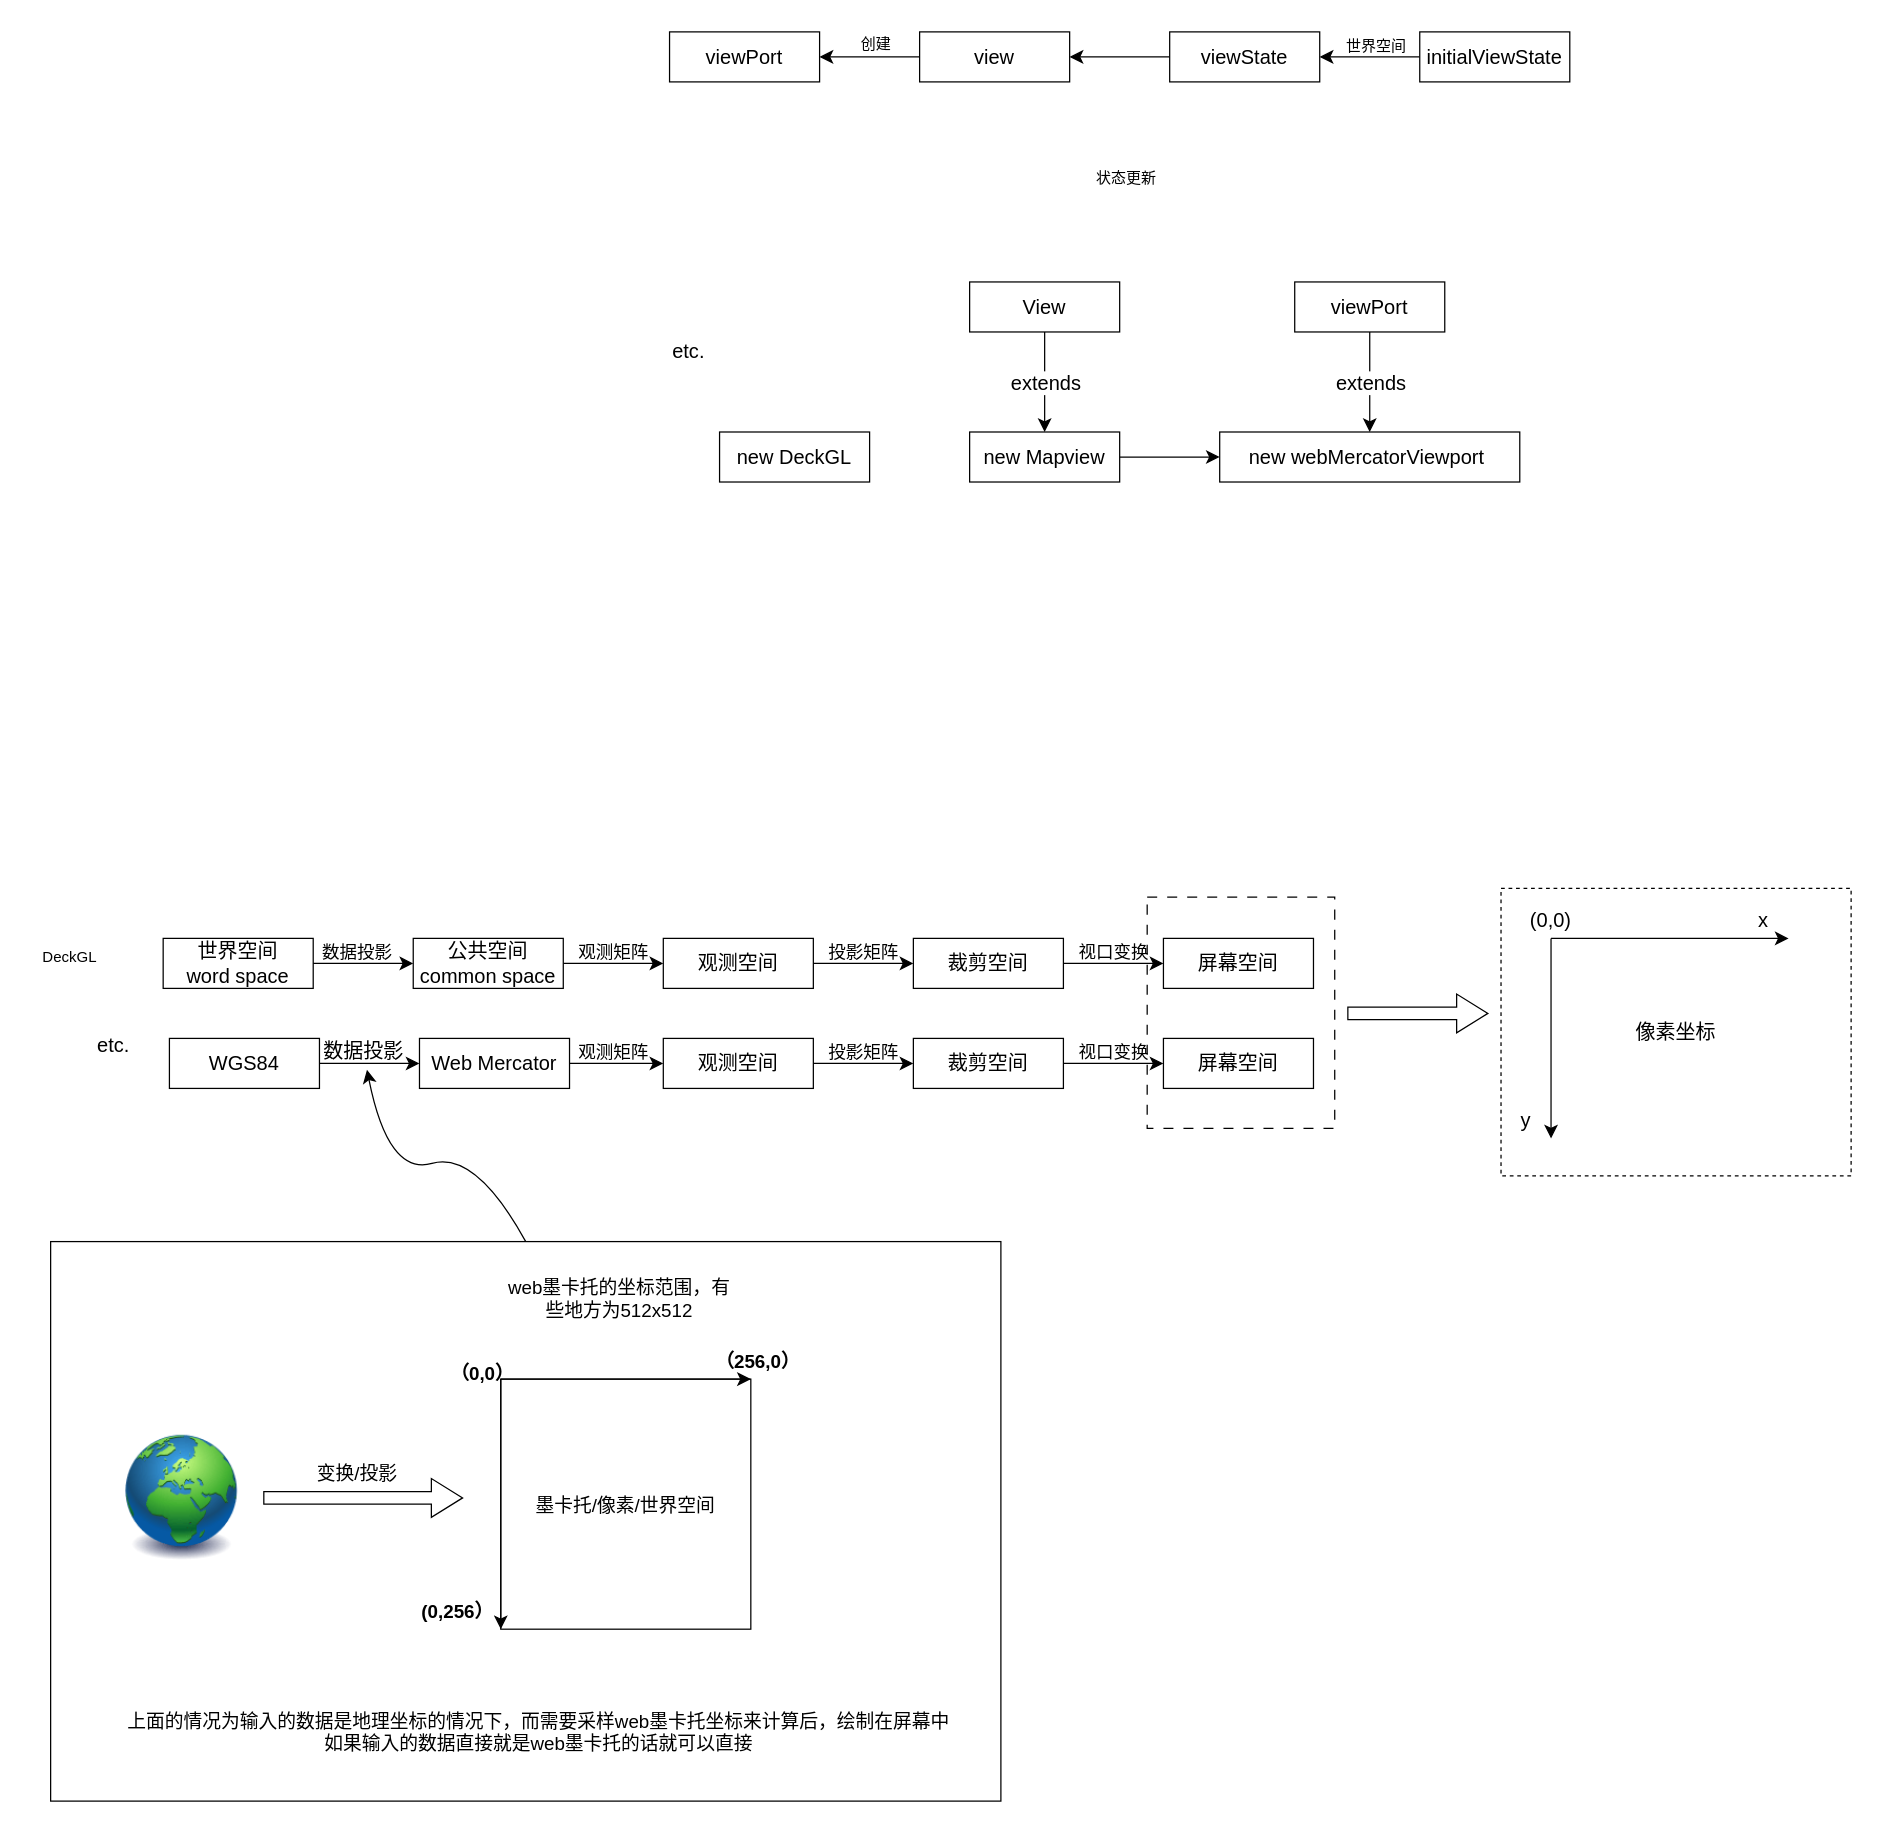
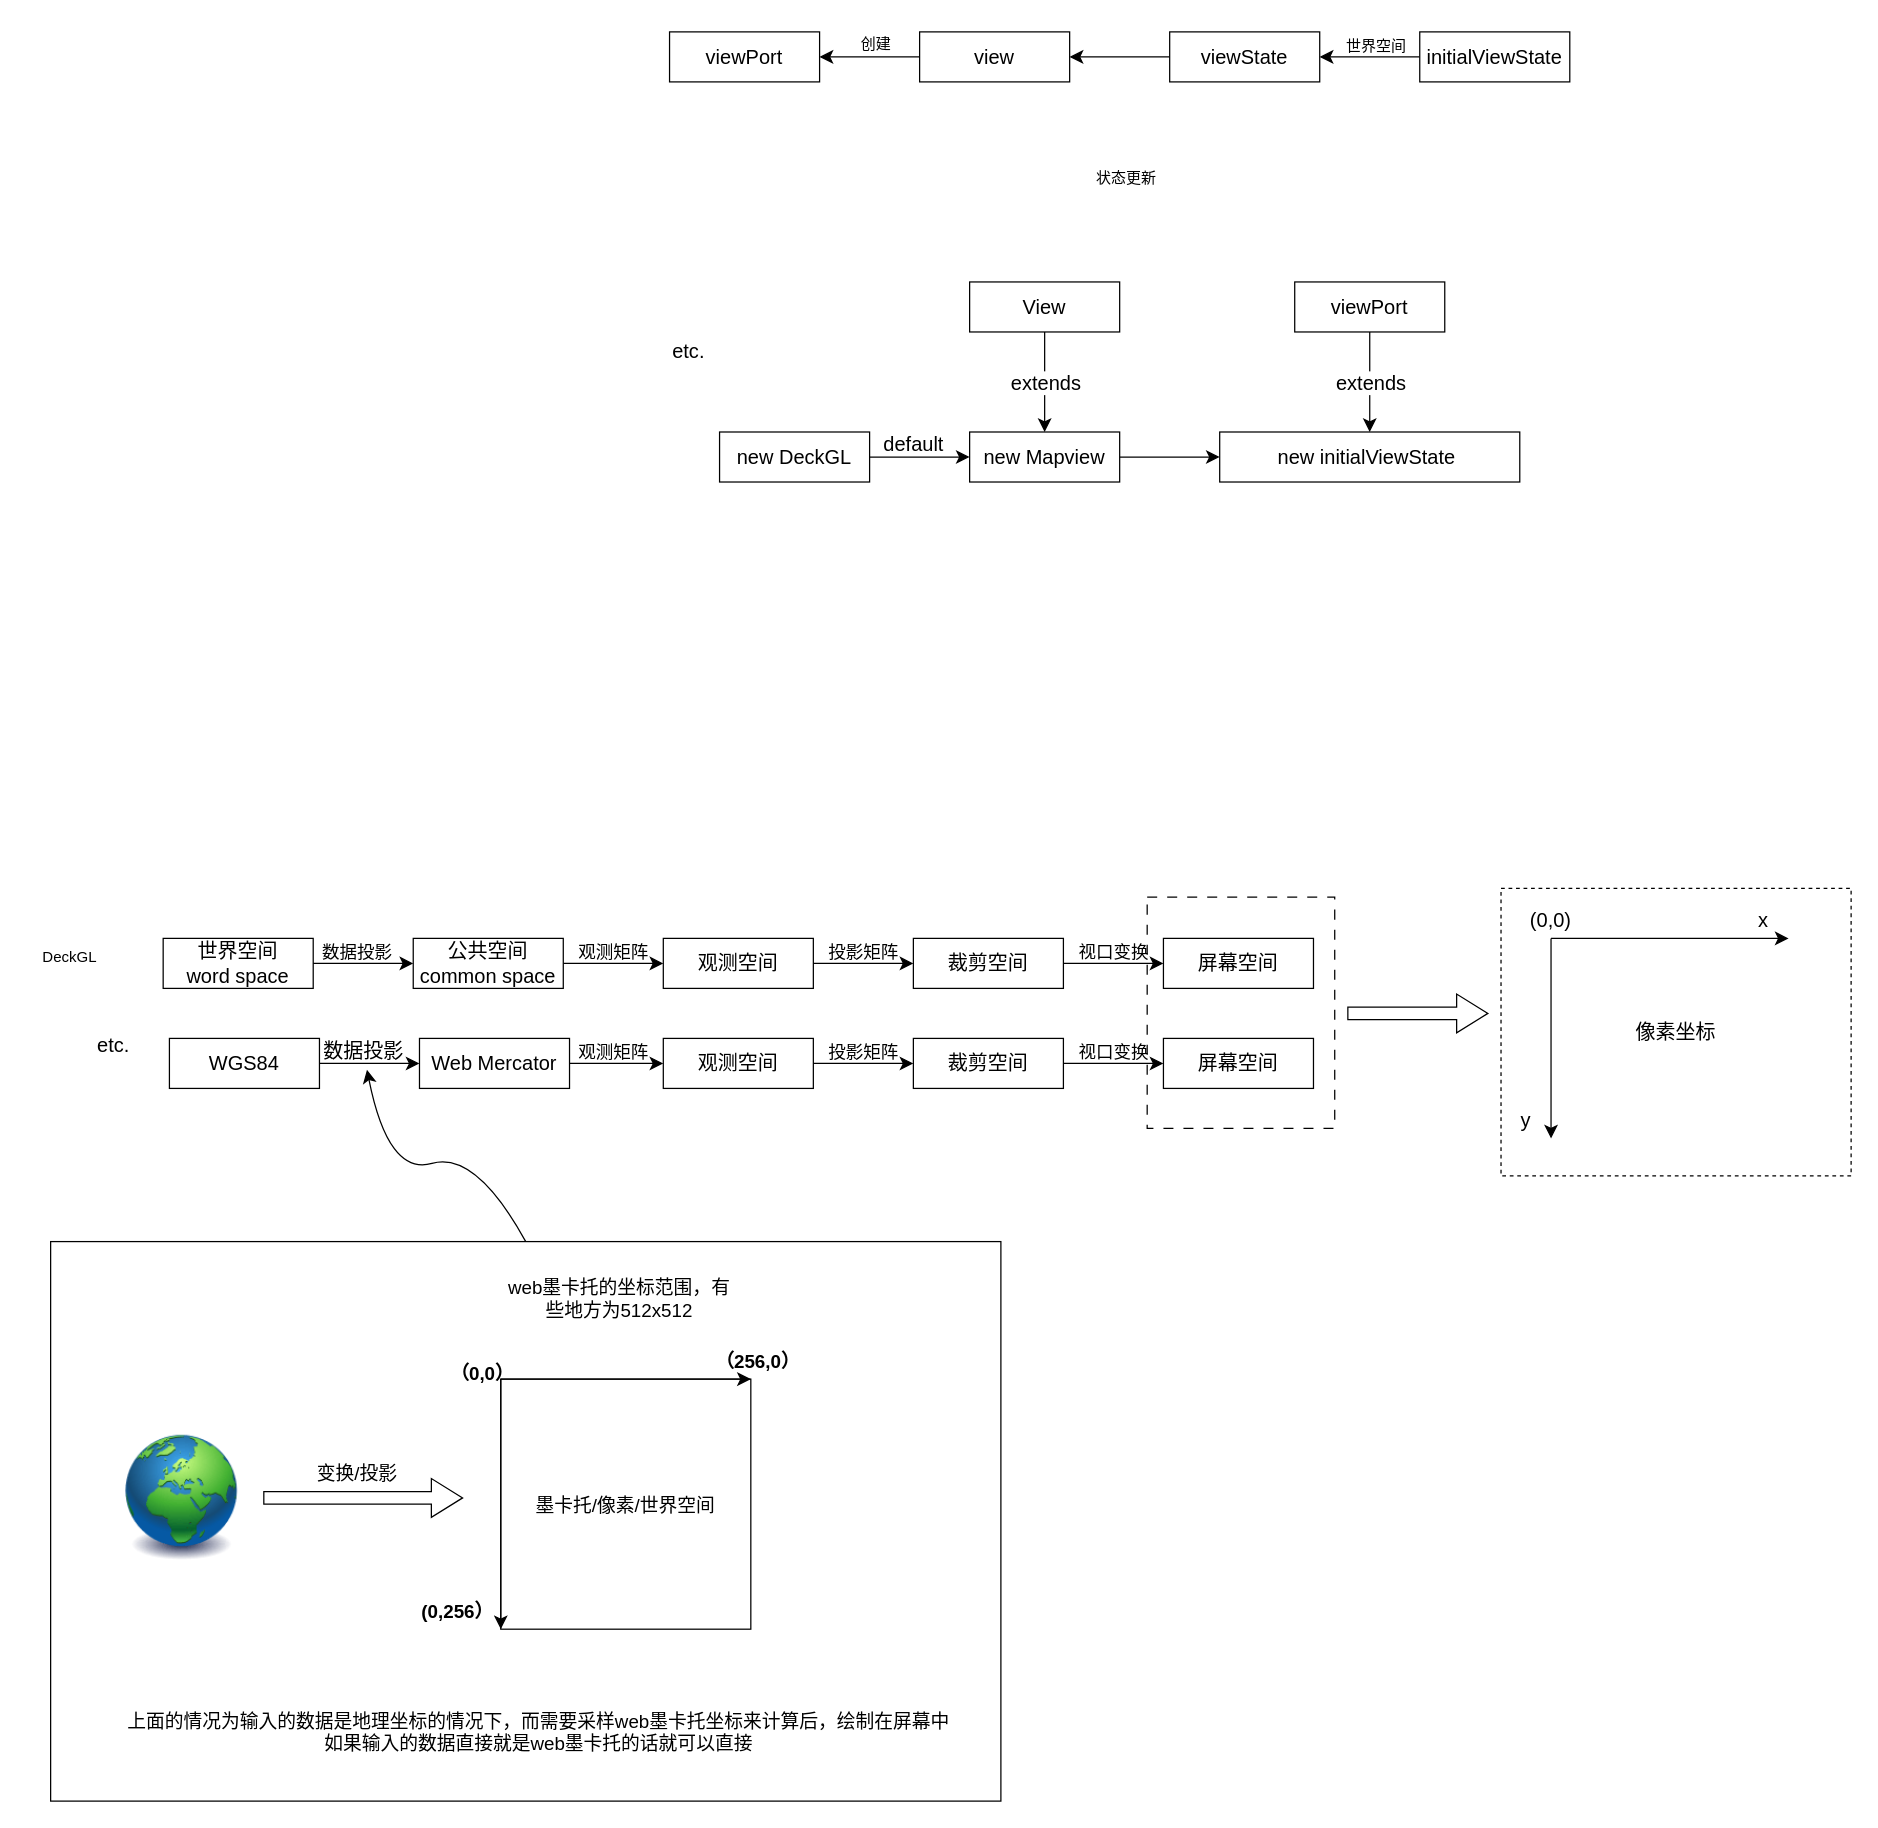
node "default": added
edge "new DeckGL" -> "new Mapview": added
node "new webMercatorViewport": label "new webMercatorViewport" -> "new initialViewState"
